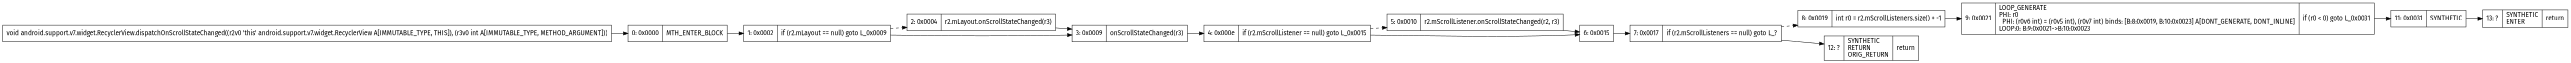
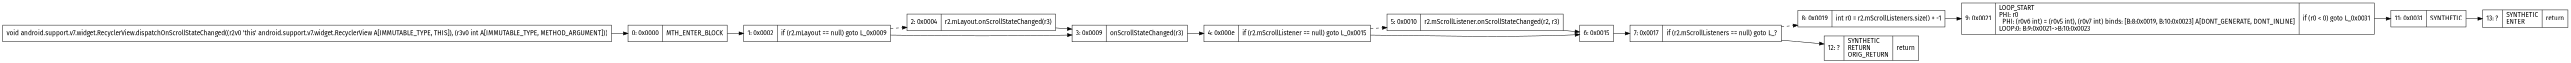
node "9: 0x0021": text "LOOP_GENERATE" -> "LOOP_START"
